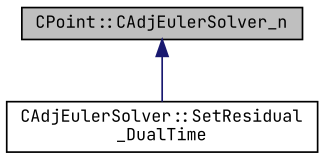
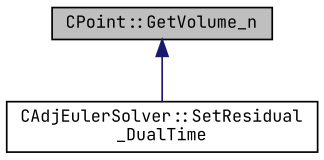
node "CPoint::CAdjEulerSolver_n": label "CPoint::CAdjEulerSolver_n" -> "CPoint::GetVolume_n"
